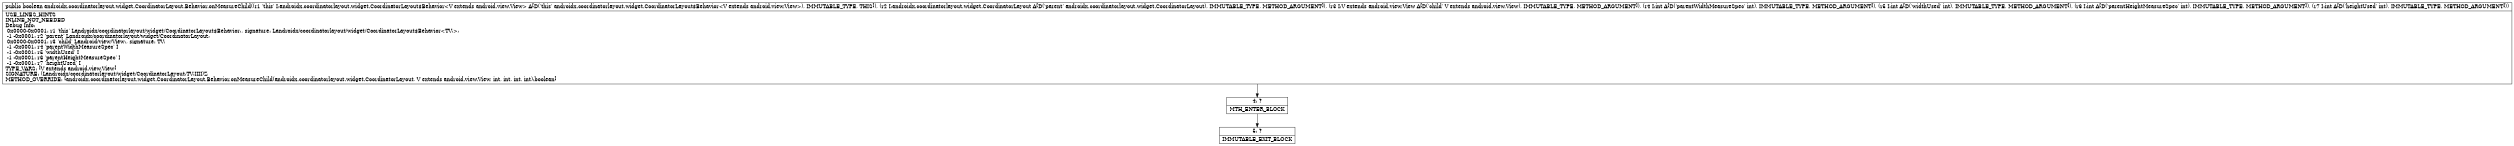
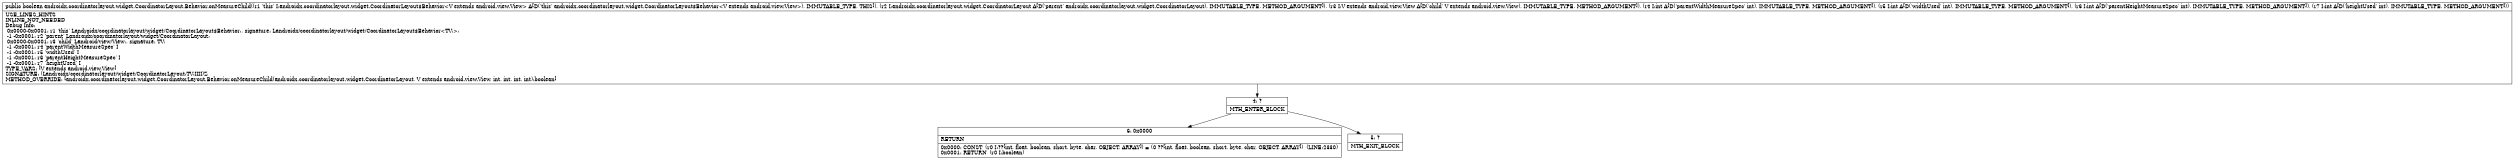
node "5: ?": text "IMMUTABLE_EXIT_BLOCK" -> "MTH_EXIT_BLOCK"
node "6: 0x0000": added
